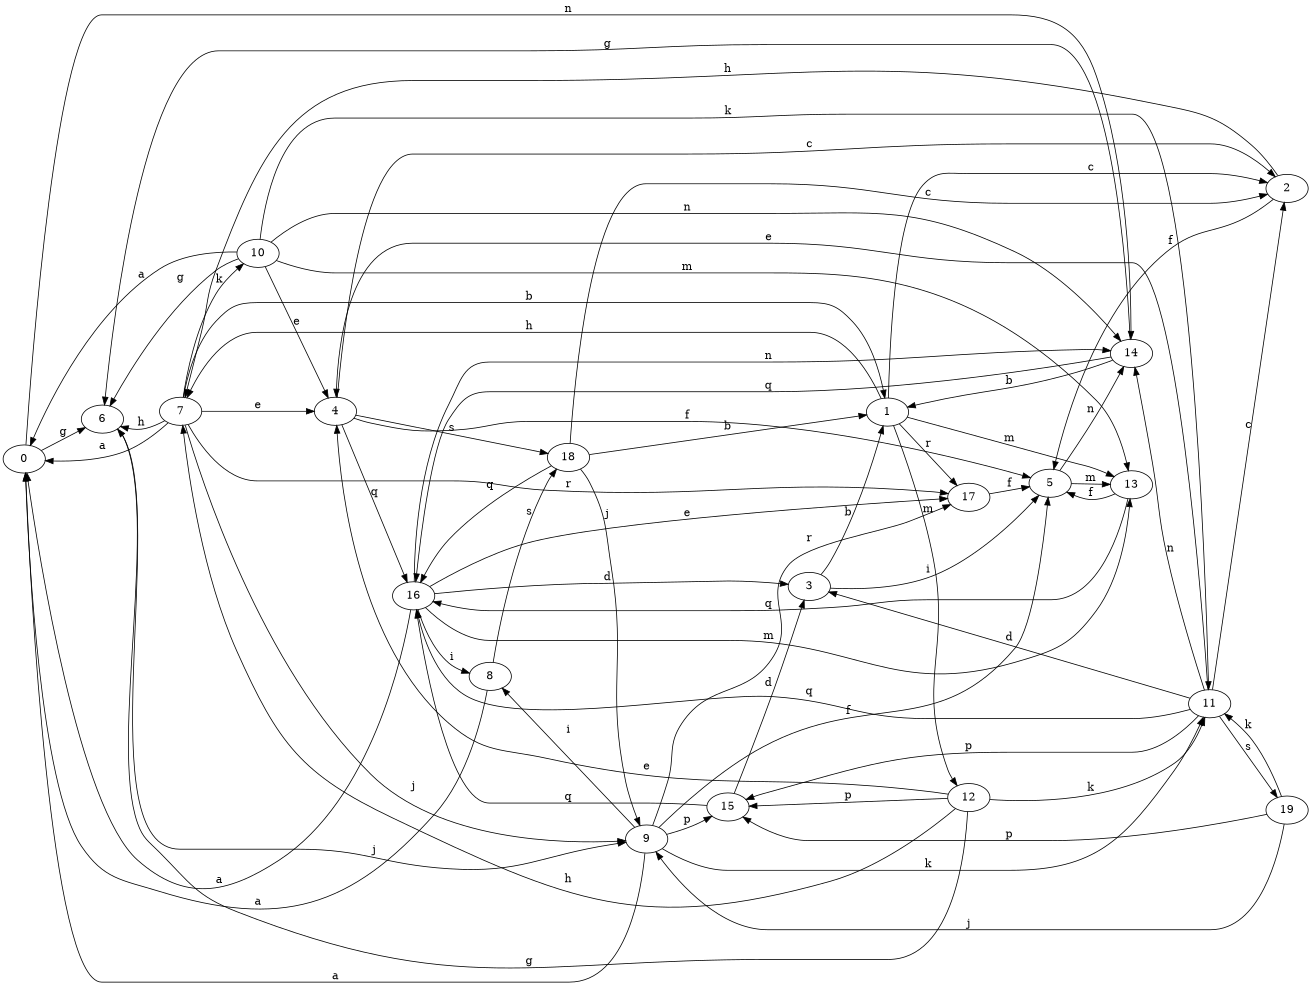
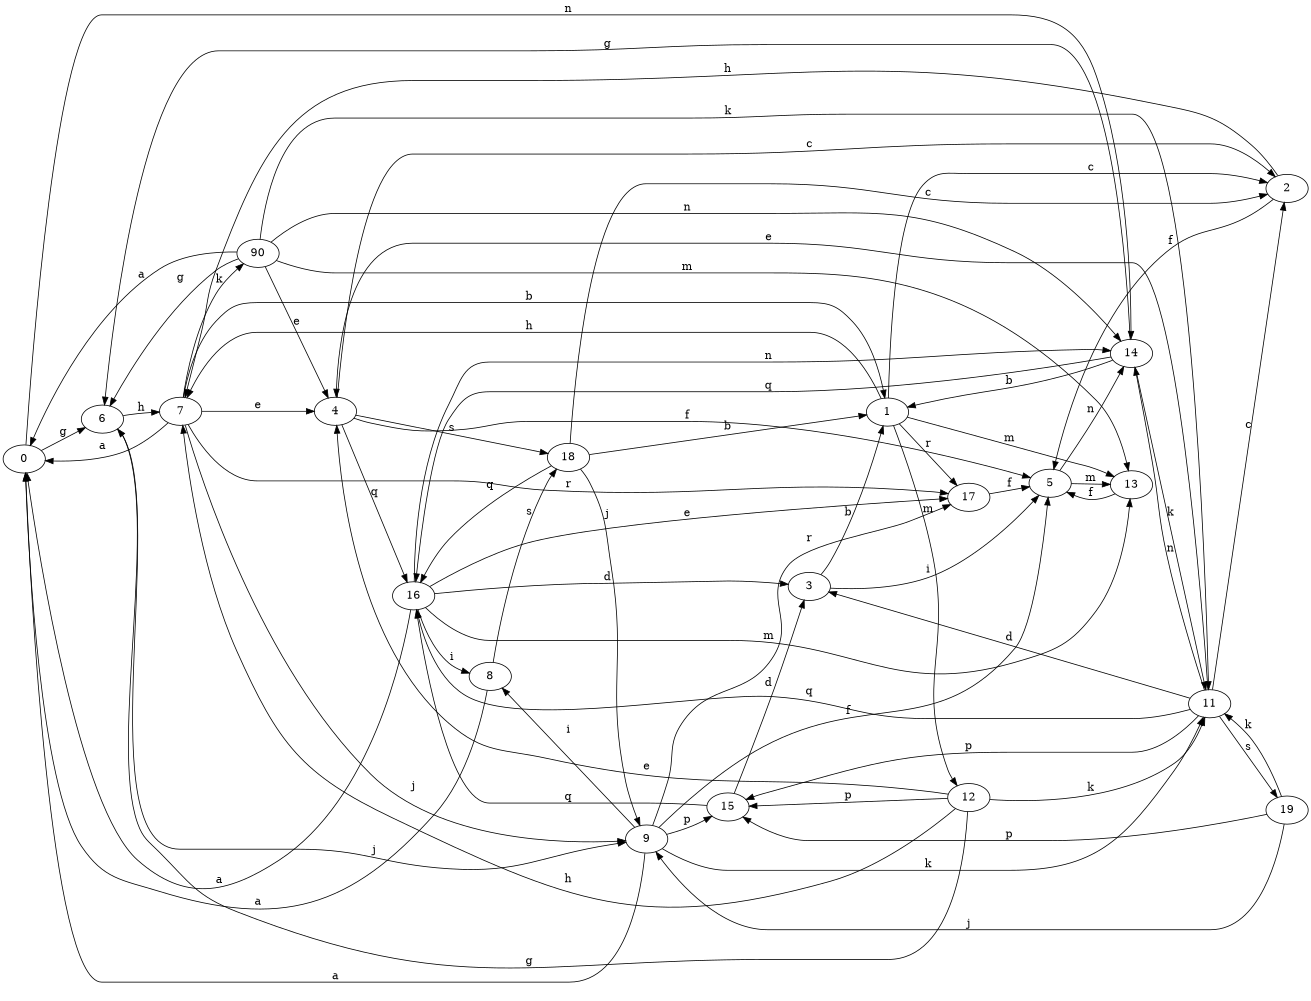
node "10": label "10" -> "90"
edge "7" -> "6": reversed
edge "14" -> "11": added, label "k"
edge "13" -> "16": removed, label "q"
